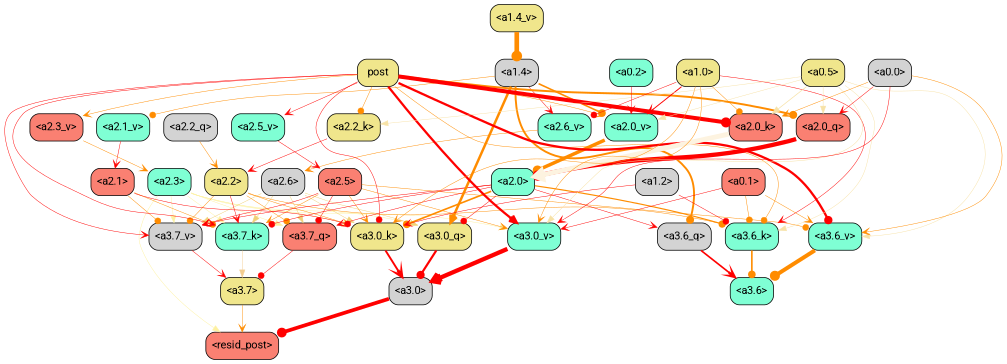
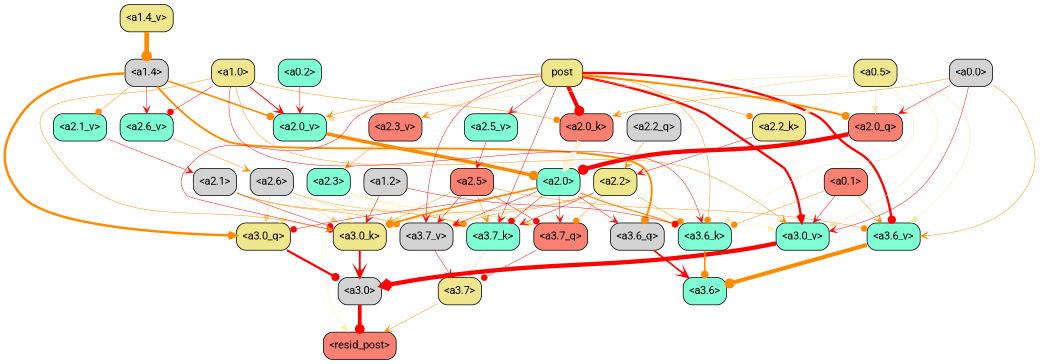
node "<a2.1>": fillcolor salmon -> lightgrey
edge "<a2.5>" -> "<a3.0_v>": removed
